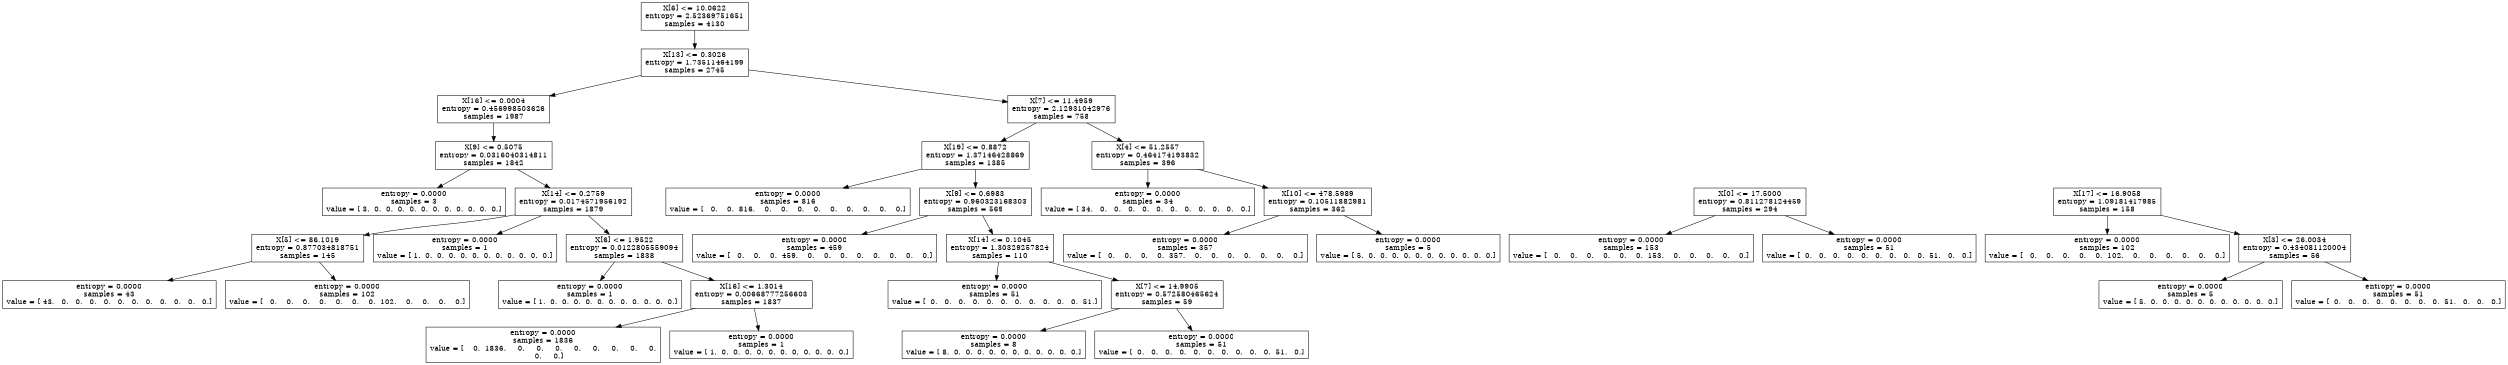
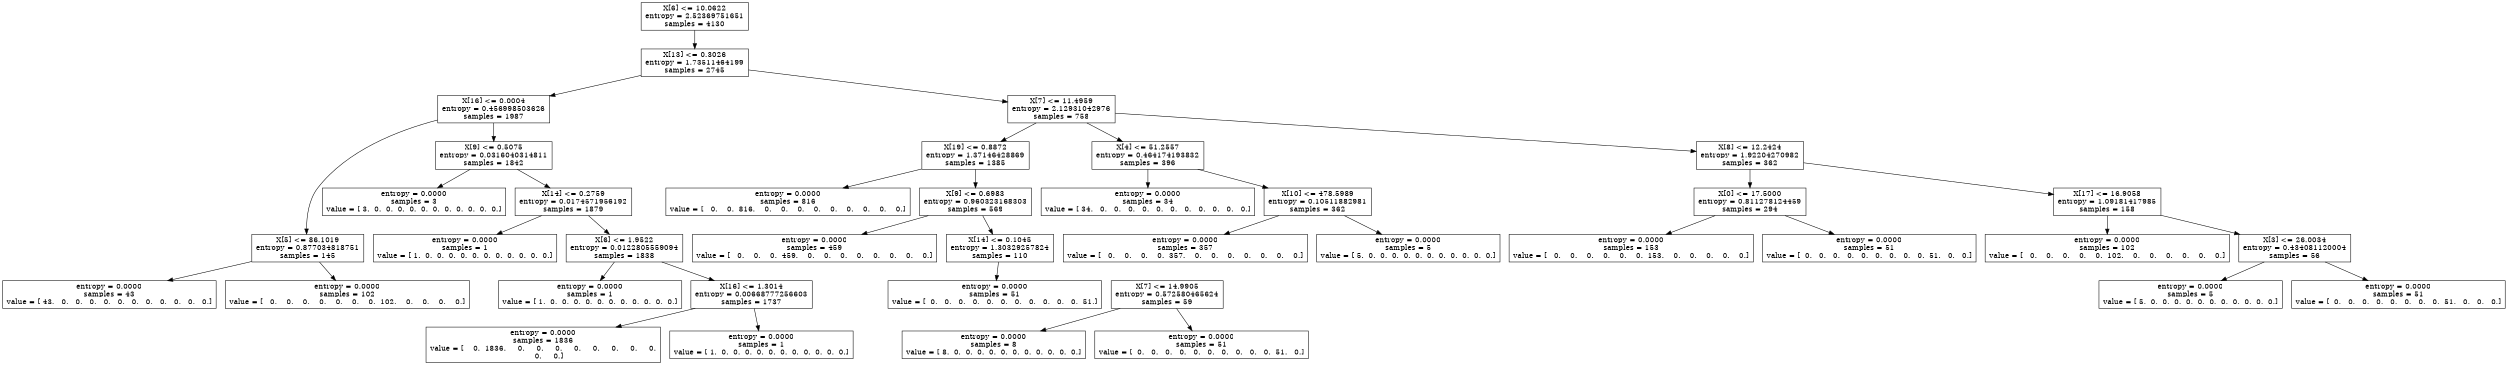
node "X[8] <= 12.2424 entropy = 1.92204270982 samples = 362": added
edge "X[14] <= 0.2759 entropy = 0.0174571956192 samples = 1879" -> "X[5] <= 86.1019 entropy = 0.877034818751 samples = 145": now "X[16] <= 0.0004 entropy = 0.456998503626 samples = 1987" -> "X[5] <= 86.1019 entropy = 0.877034818751 samples = 145"
edge "X[14] <= 0.1045 entropy = 1.30329257824 samples = 110" -> "X[7] <= 14.9905 entropy = 0.572580465624 samples = 59": removed
node "X[16] <= 1.3014 entropy = 0.00668777256603 samples = 1837": label "X[16] <= 1.3014 entropy = 0.00668777256603 samples = 1837" -> "X[16] <= 1.3014 entropy = 0.00668777256603 samples = 1737"
